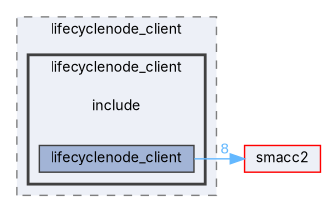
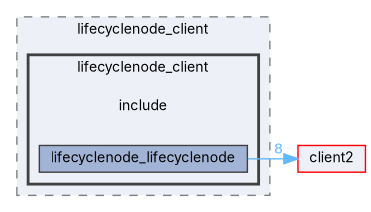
node "lifecyclenode_client": label "lifecyclenode_client" -> "lifecyclenode_lifecyclenode"
node "smacc2": label "smacc2" -> "client2"
